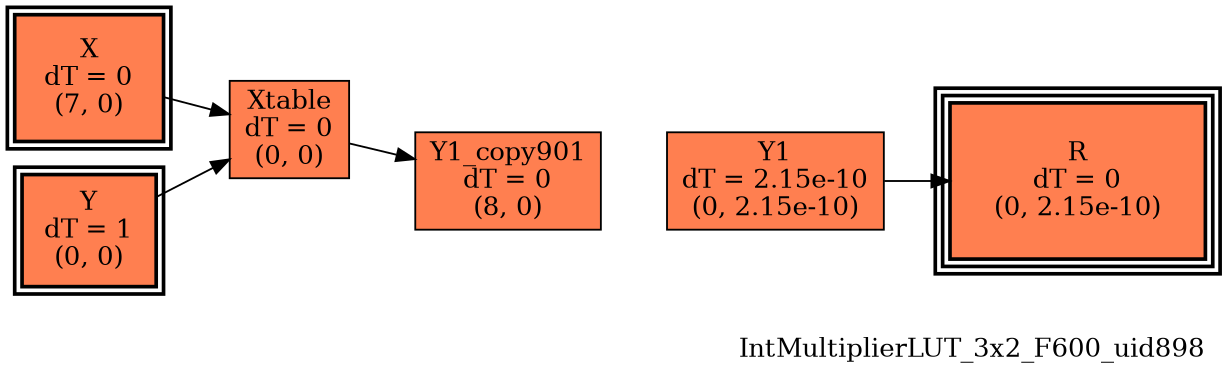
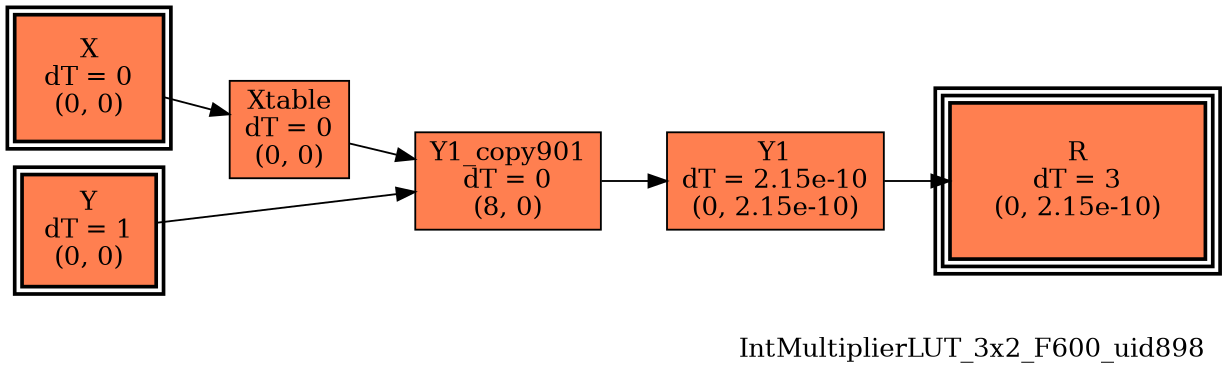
node "X dT = 0 (7, 0)": label "X dT = 0 (7, 0)" -> "X dT = 0 (0, 0)"
edge "Y1_copy901 dT = 0 (8, 0)" -> "Y1 dT = 2.15e-10 (0, 2.15e-10)": added
node "R dT = 0 (0, 2.15e-10)": label "R dT = 0 (0, 2.15e-10)" -> "R dT = 3 (0, 2.15e-10)"
edge "Y dT = 1 (0, 0)" -> "Xtable dT = 0 (0, 0)": now "Y dT = 1 (0, 0)" -> "Y1_copy901 dT = 0 (8, 0)"
